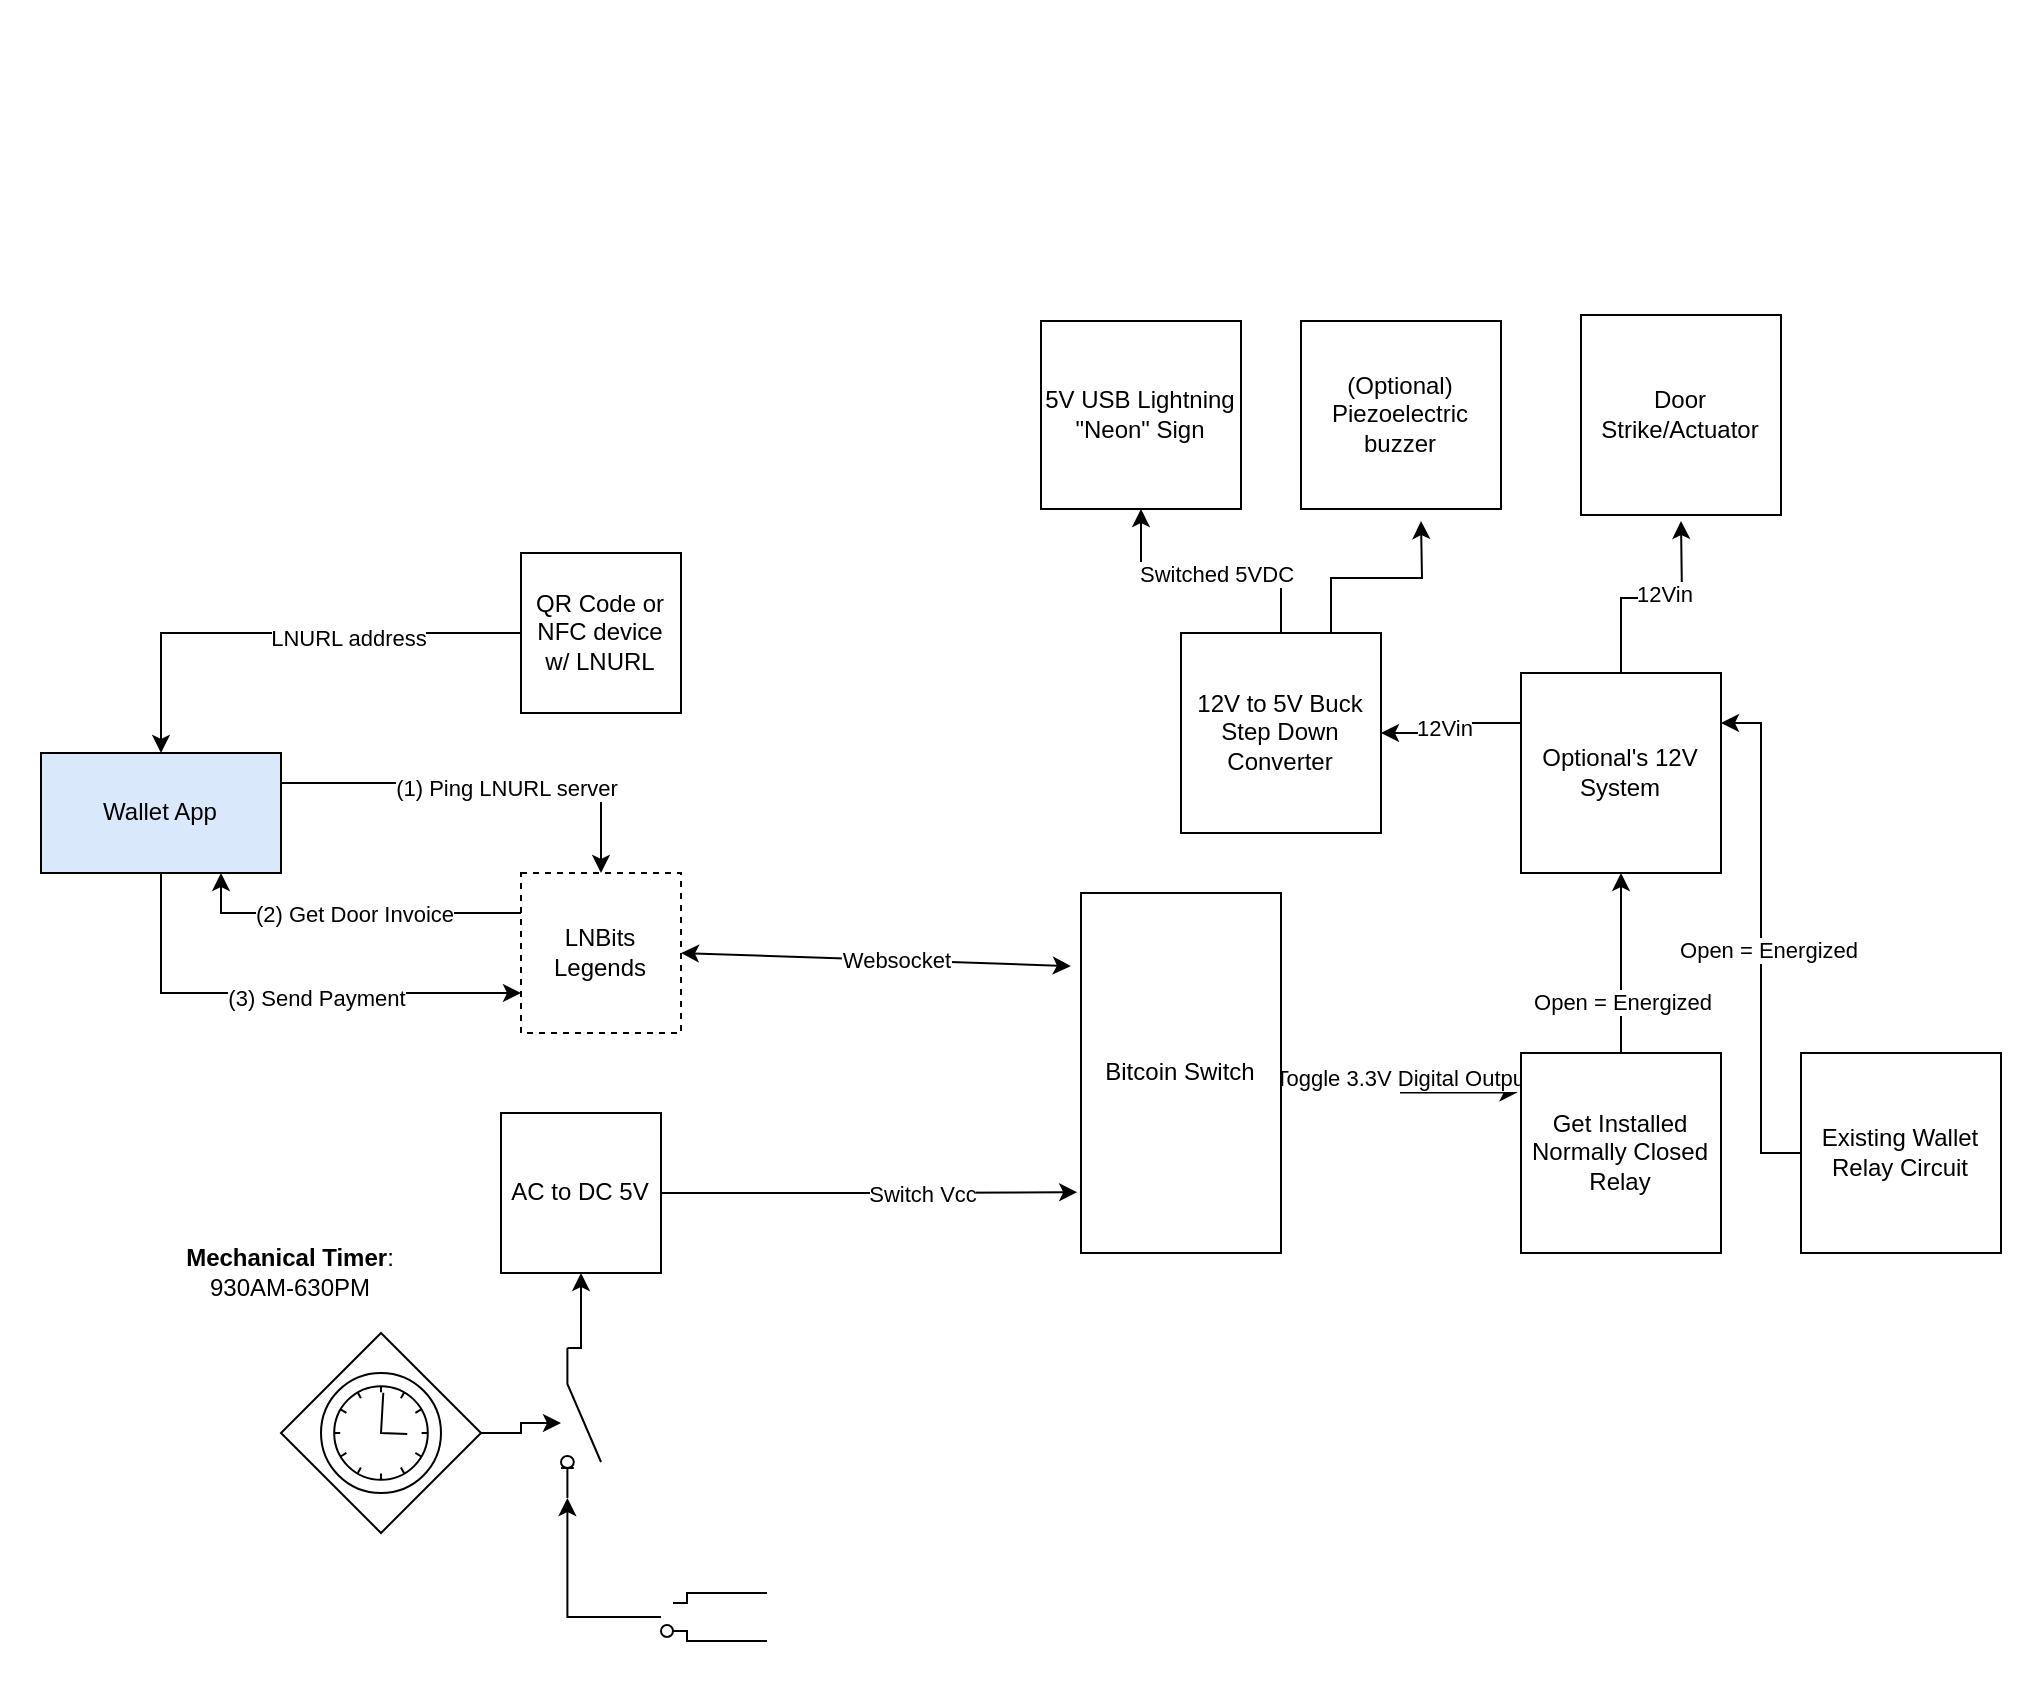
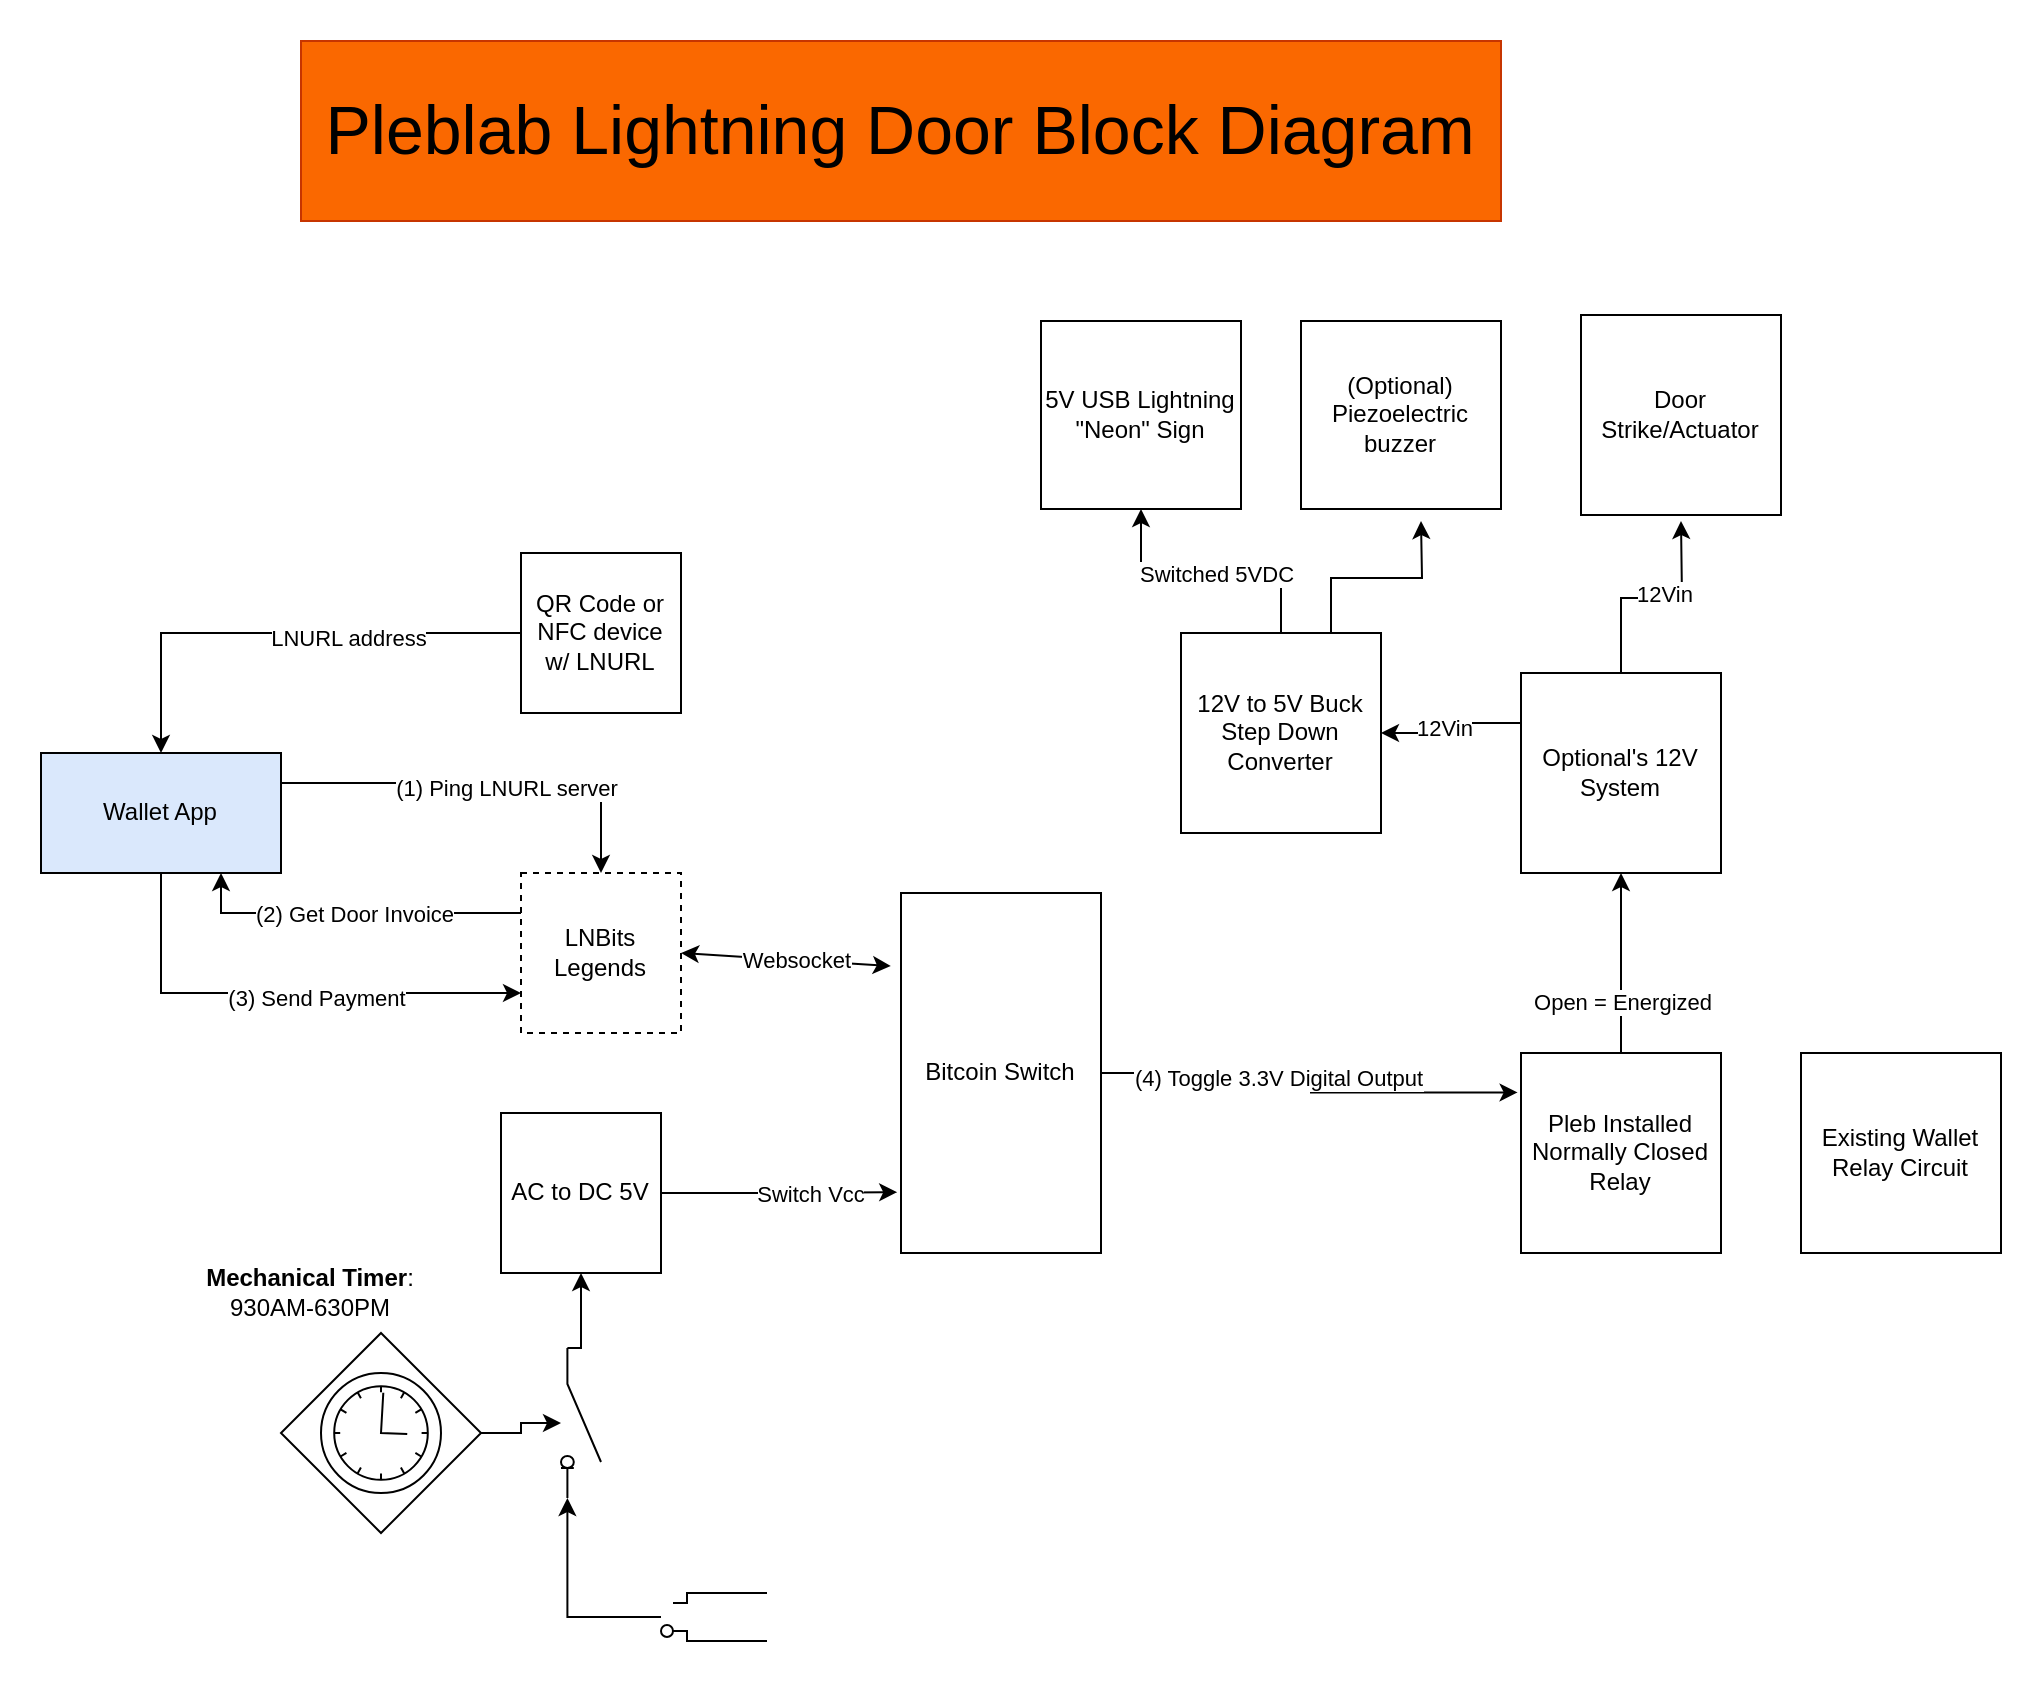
node "Pleblab Lightning Door Block Diagram": added
edge "Existing Wallet Relay Circuit" -> "Optional's 12V System": removed, label "Open = Energized"
node "Bitcoin Switch": moved (1181, 1073) -> (1001, 1073)
node "Get Installed Normally Closed Relay": label "Get Installed Normally Closed Relay" -> "Pleb Installed Normally Closed Relay"
node "Mechanical Timer: 930AM-630PM": moved (291, 1273) -> (311, 1293)
